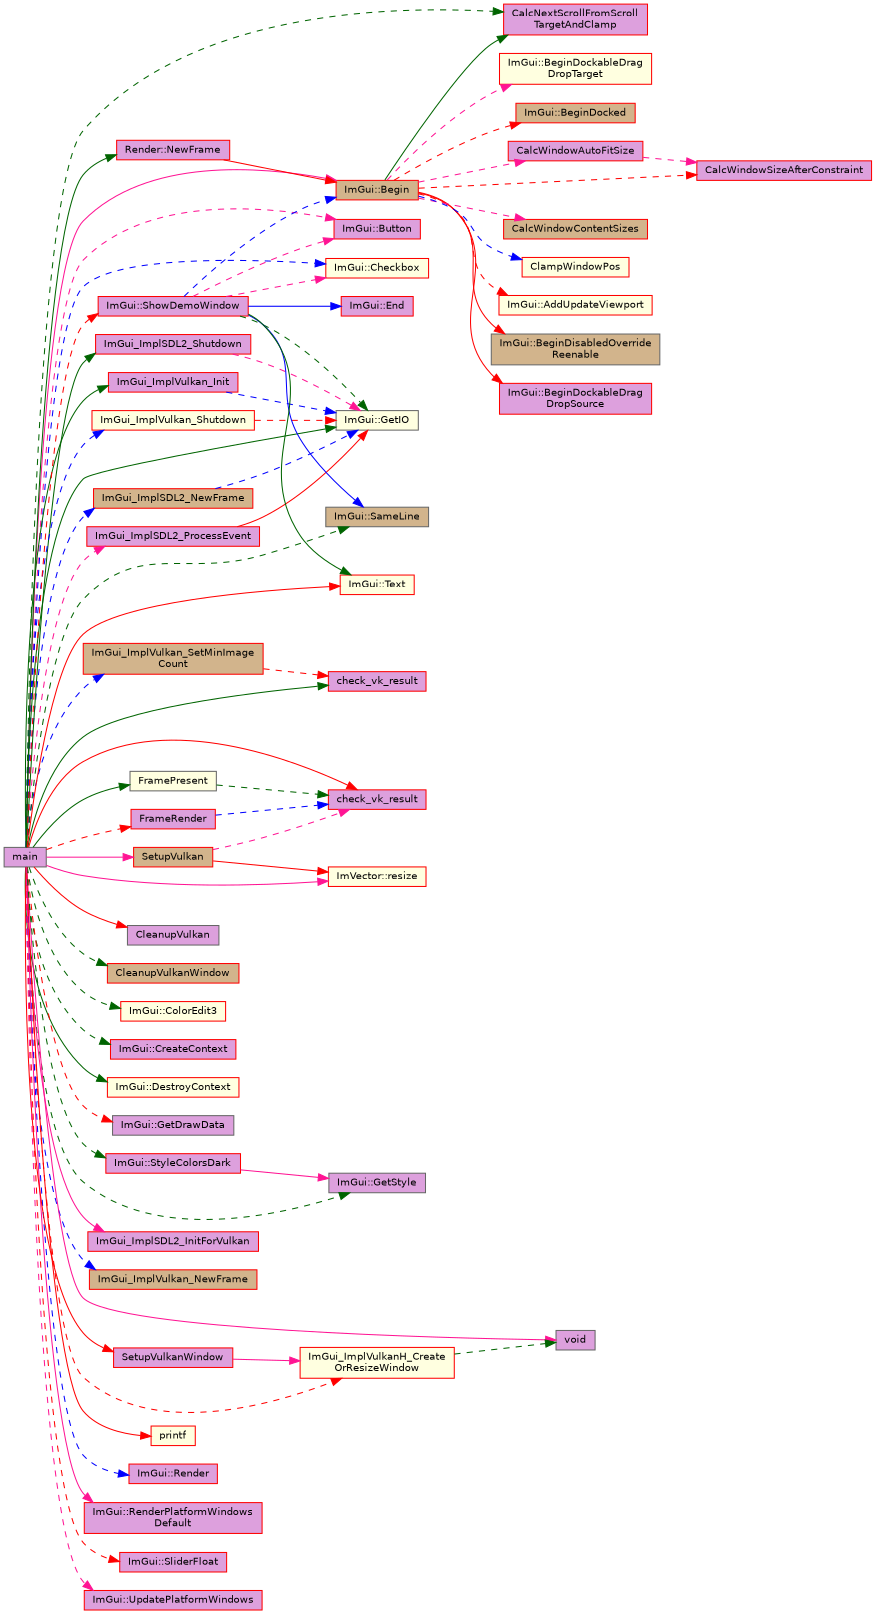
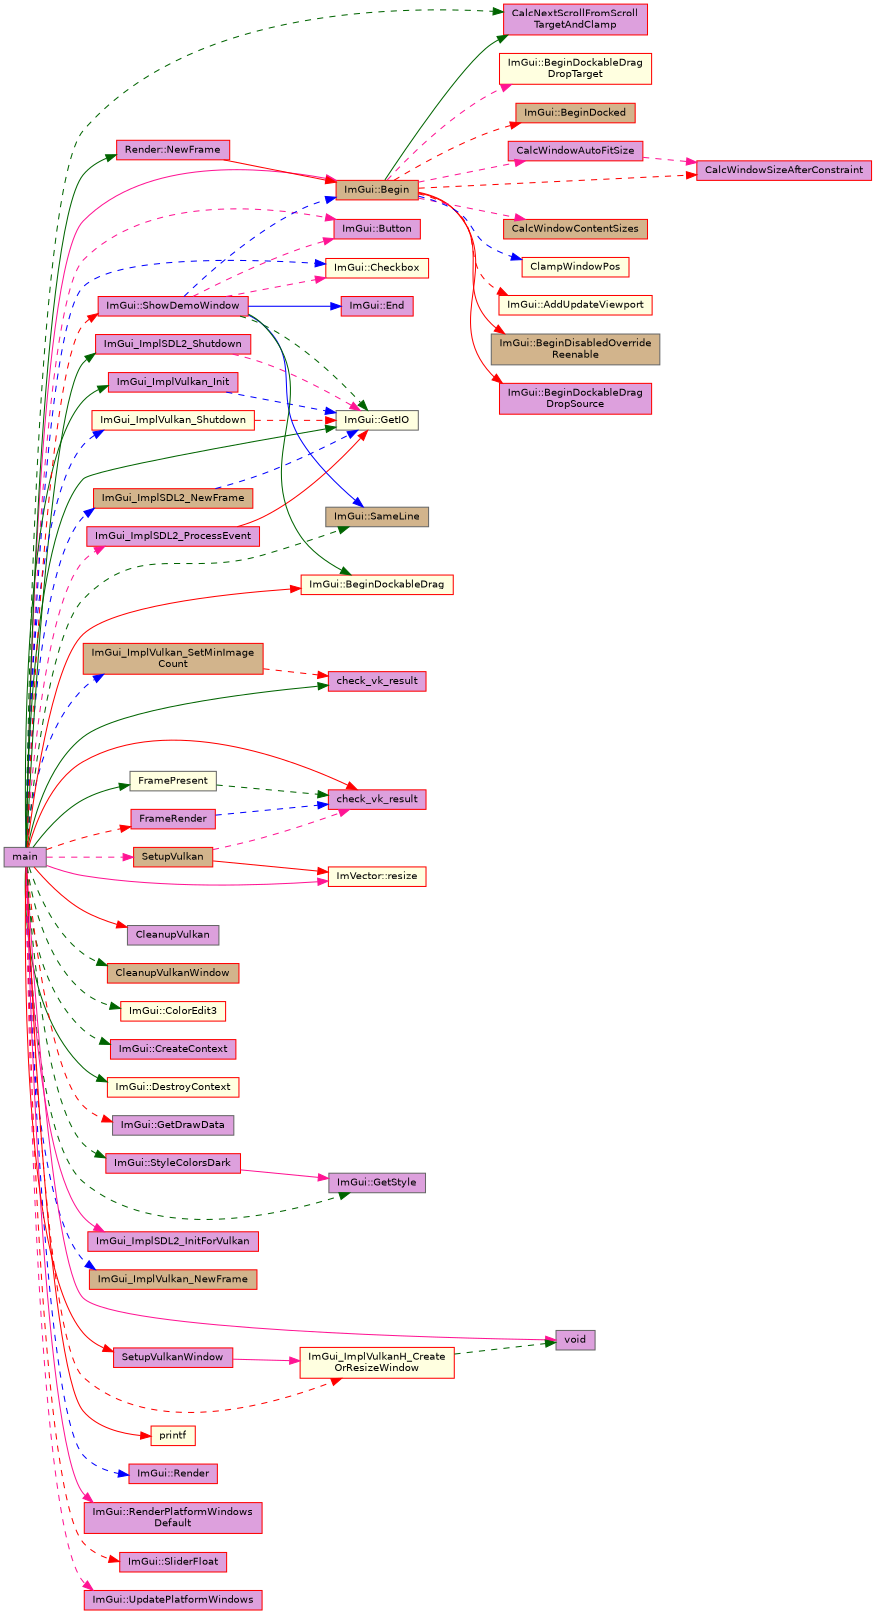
node "ImGui::Text": label "ImGui::Text" -> "ImGui::BeginDockableDrag"
edge "main" -> "SetupVulkan": style solid -> dashed
